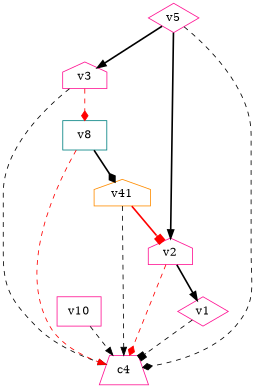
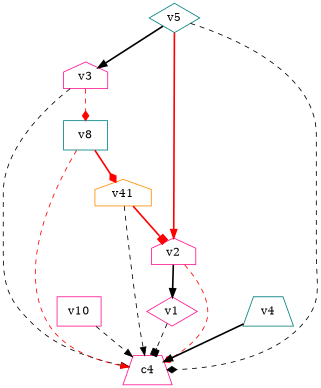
node "v5": color deeppink -> teal
edge "v5" -> "v2": color black -> red
edge "v8" -> "v41": color black -> red
node "v4": added
